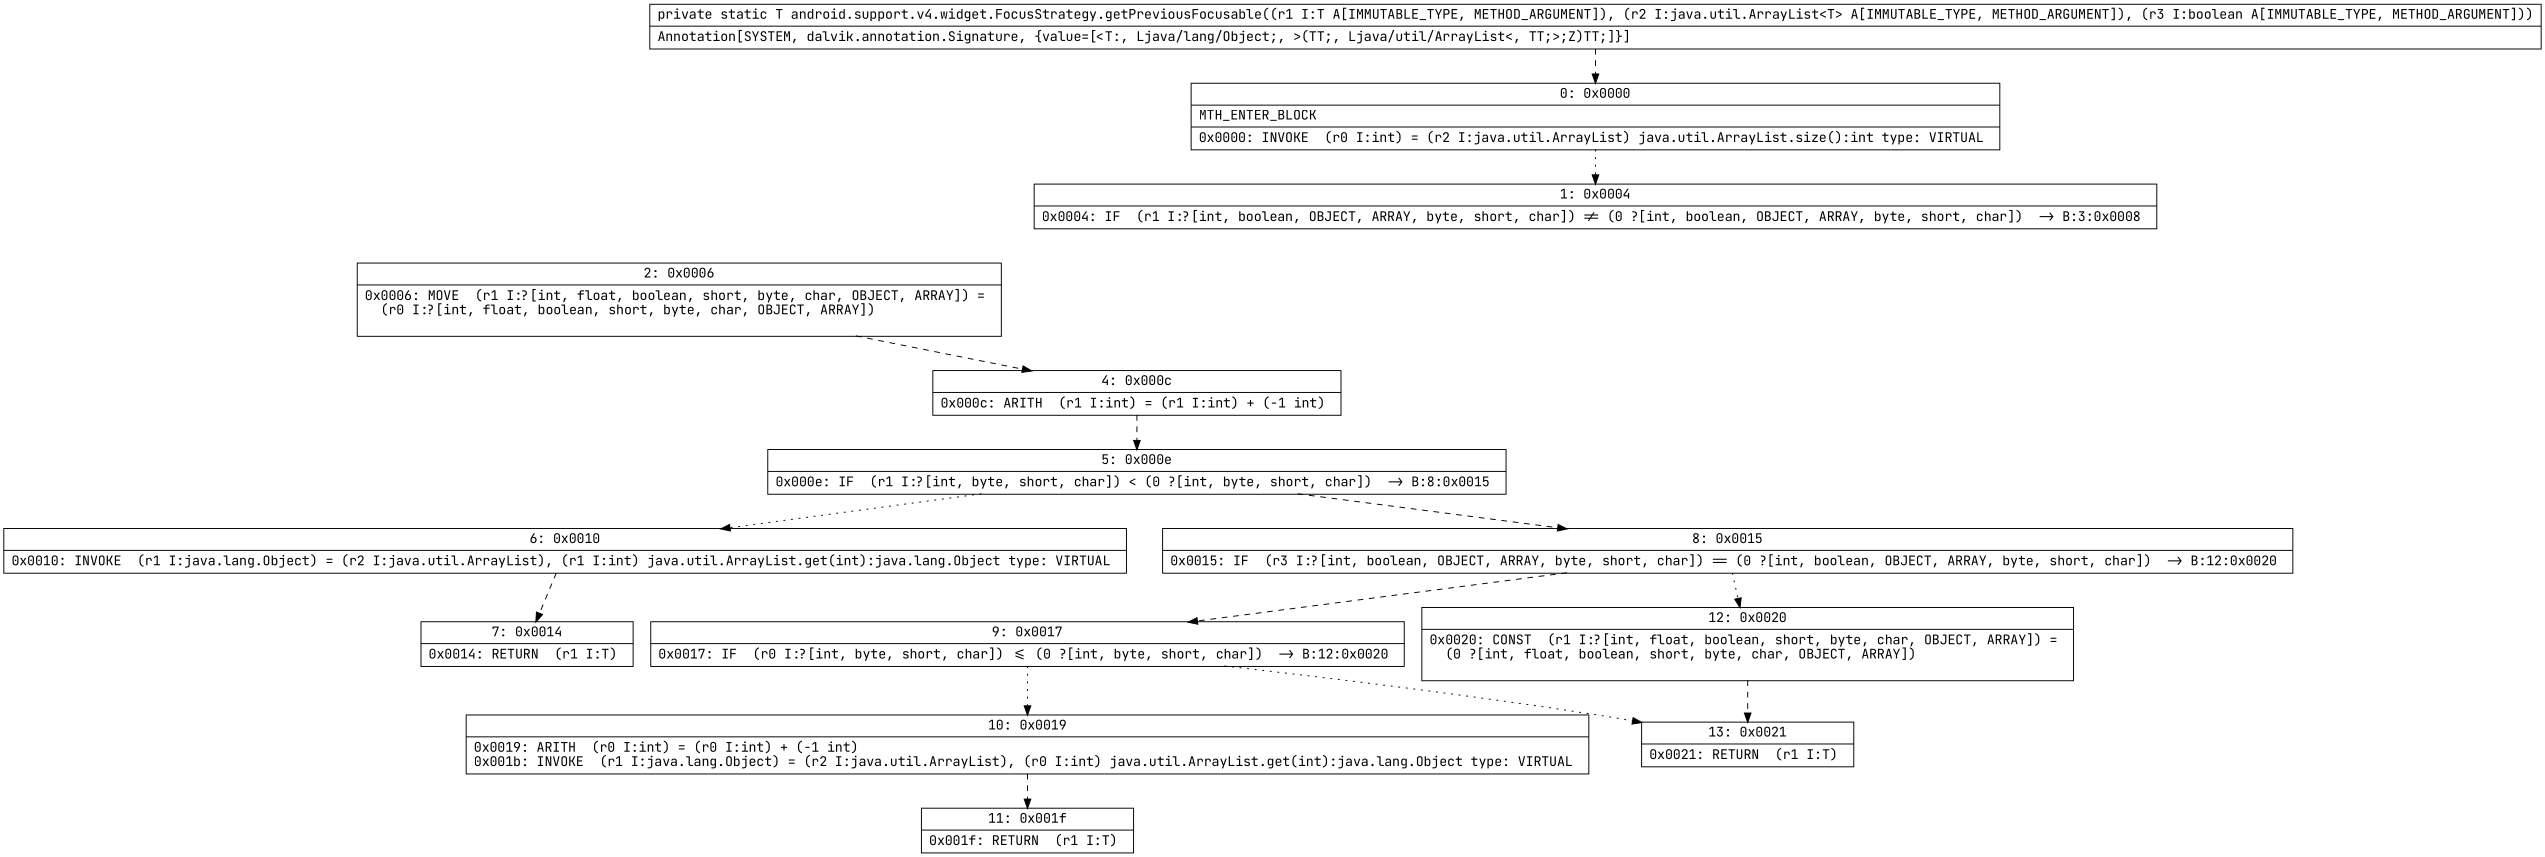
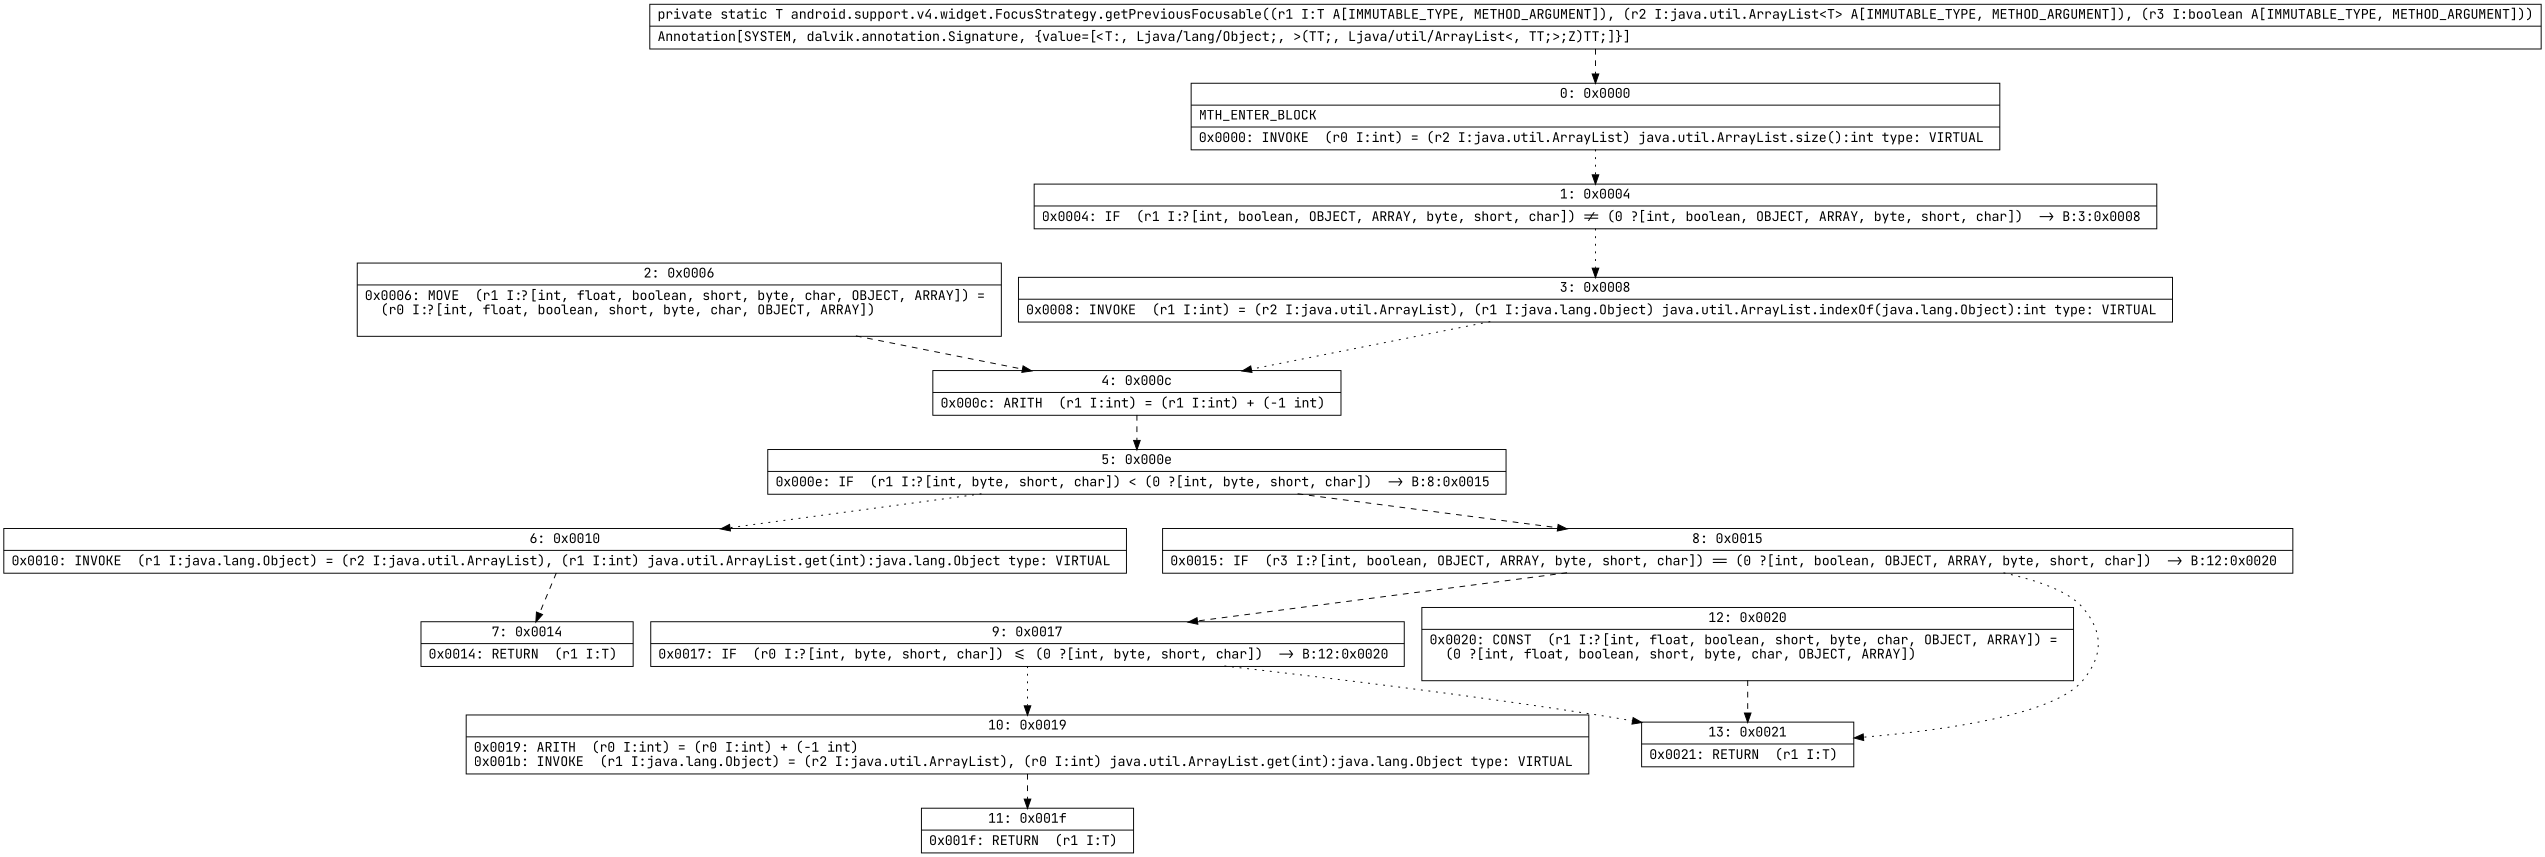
node "3: 0x0008": added
edge "8: 0x0015" -> "12: 0x0020": now "8: 0x0015" -> "13: 0x0021"
